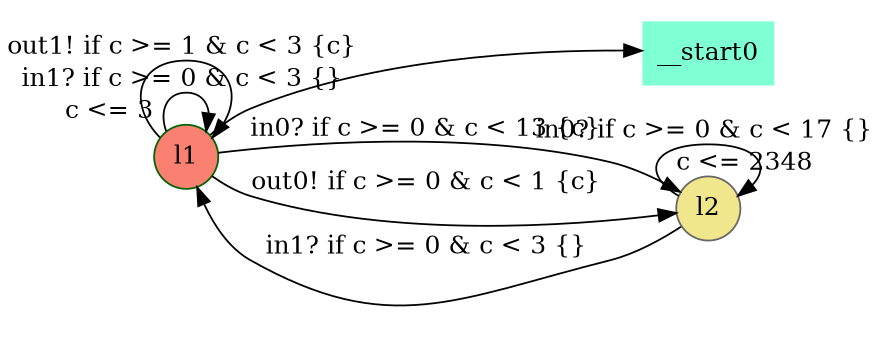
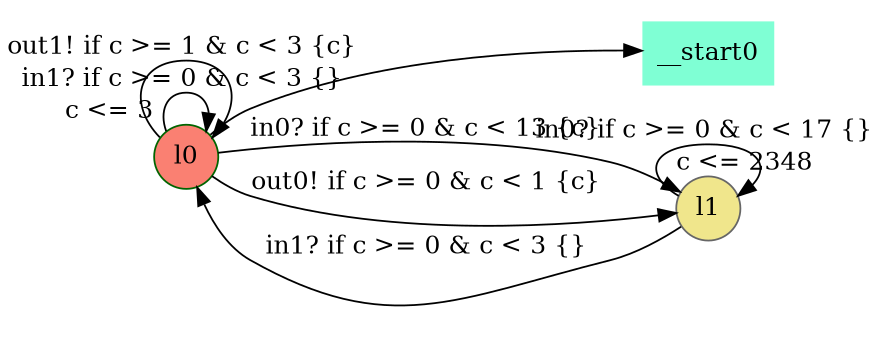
node "l1 c <= 3": label "l1 c <= 3" -> "l0 c <= 3"
node "l2 c <= 2348": label "l2 c <= 2348" -> "l1 c <= 2348"
